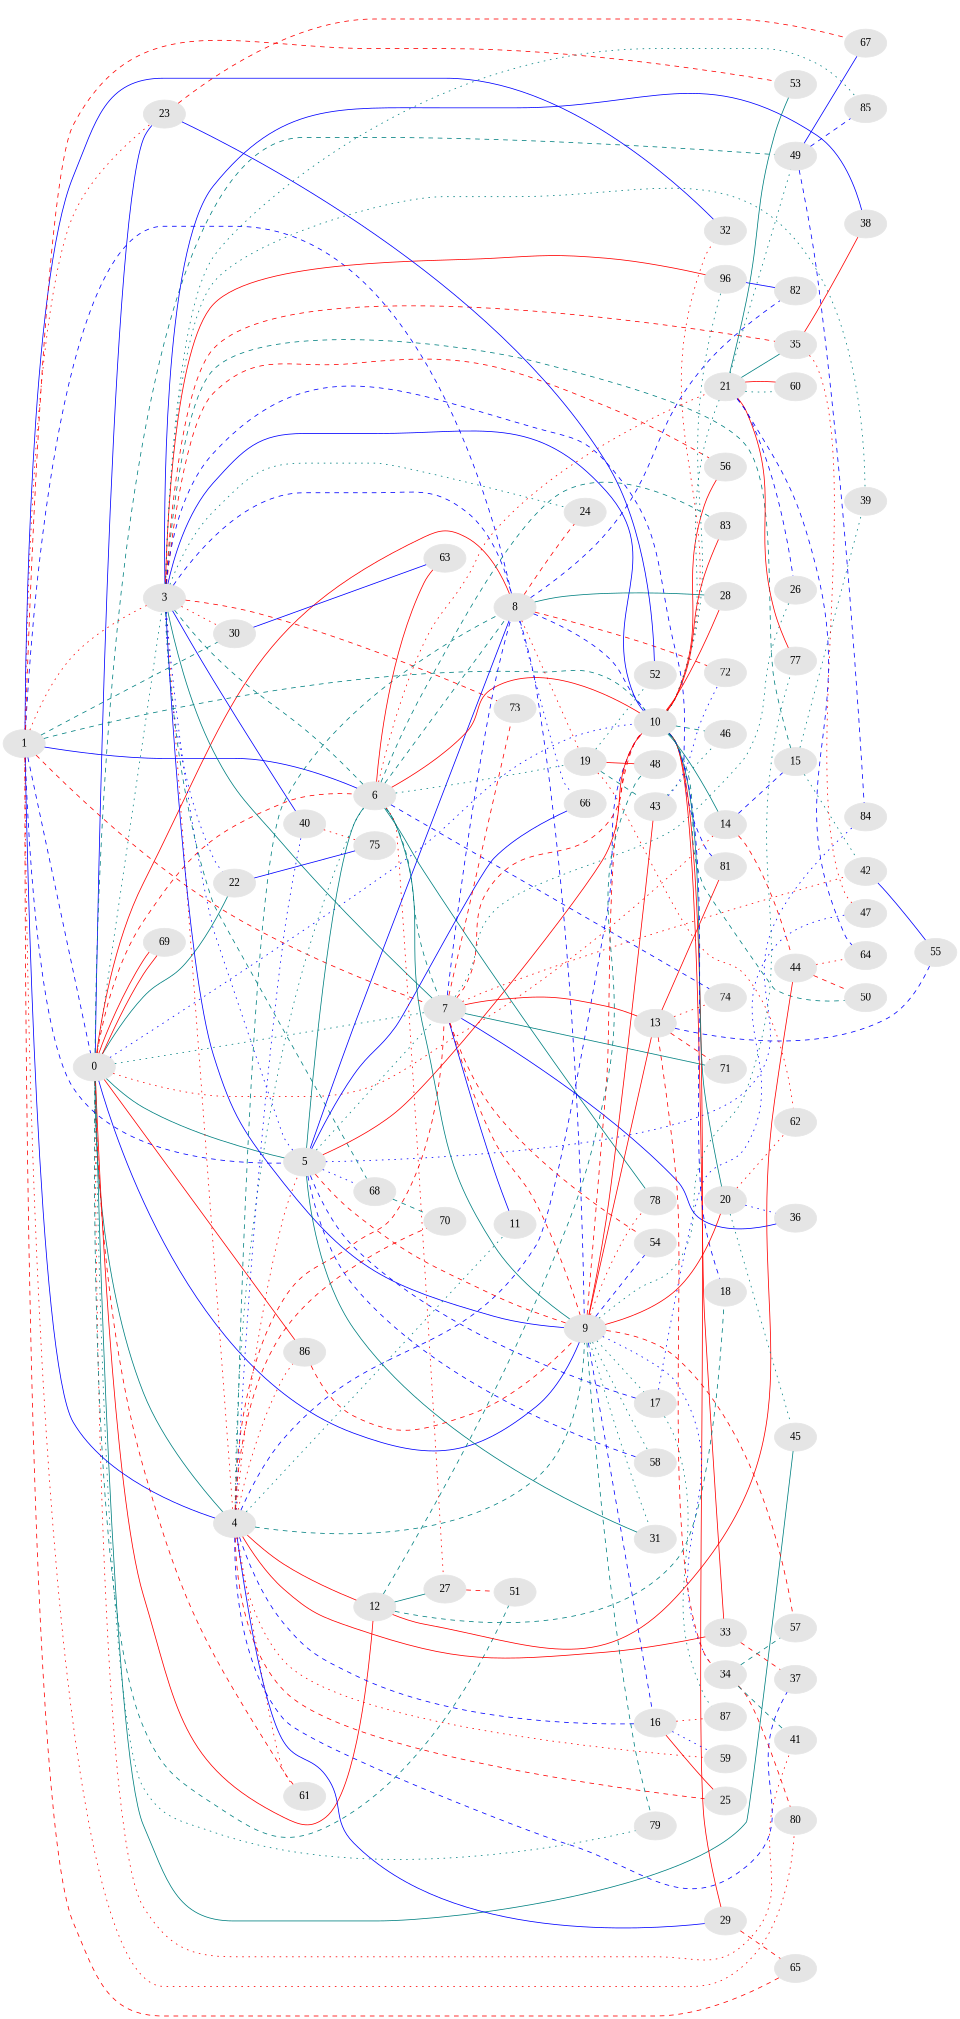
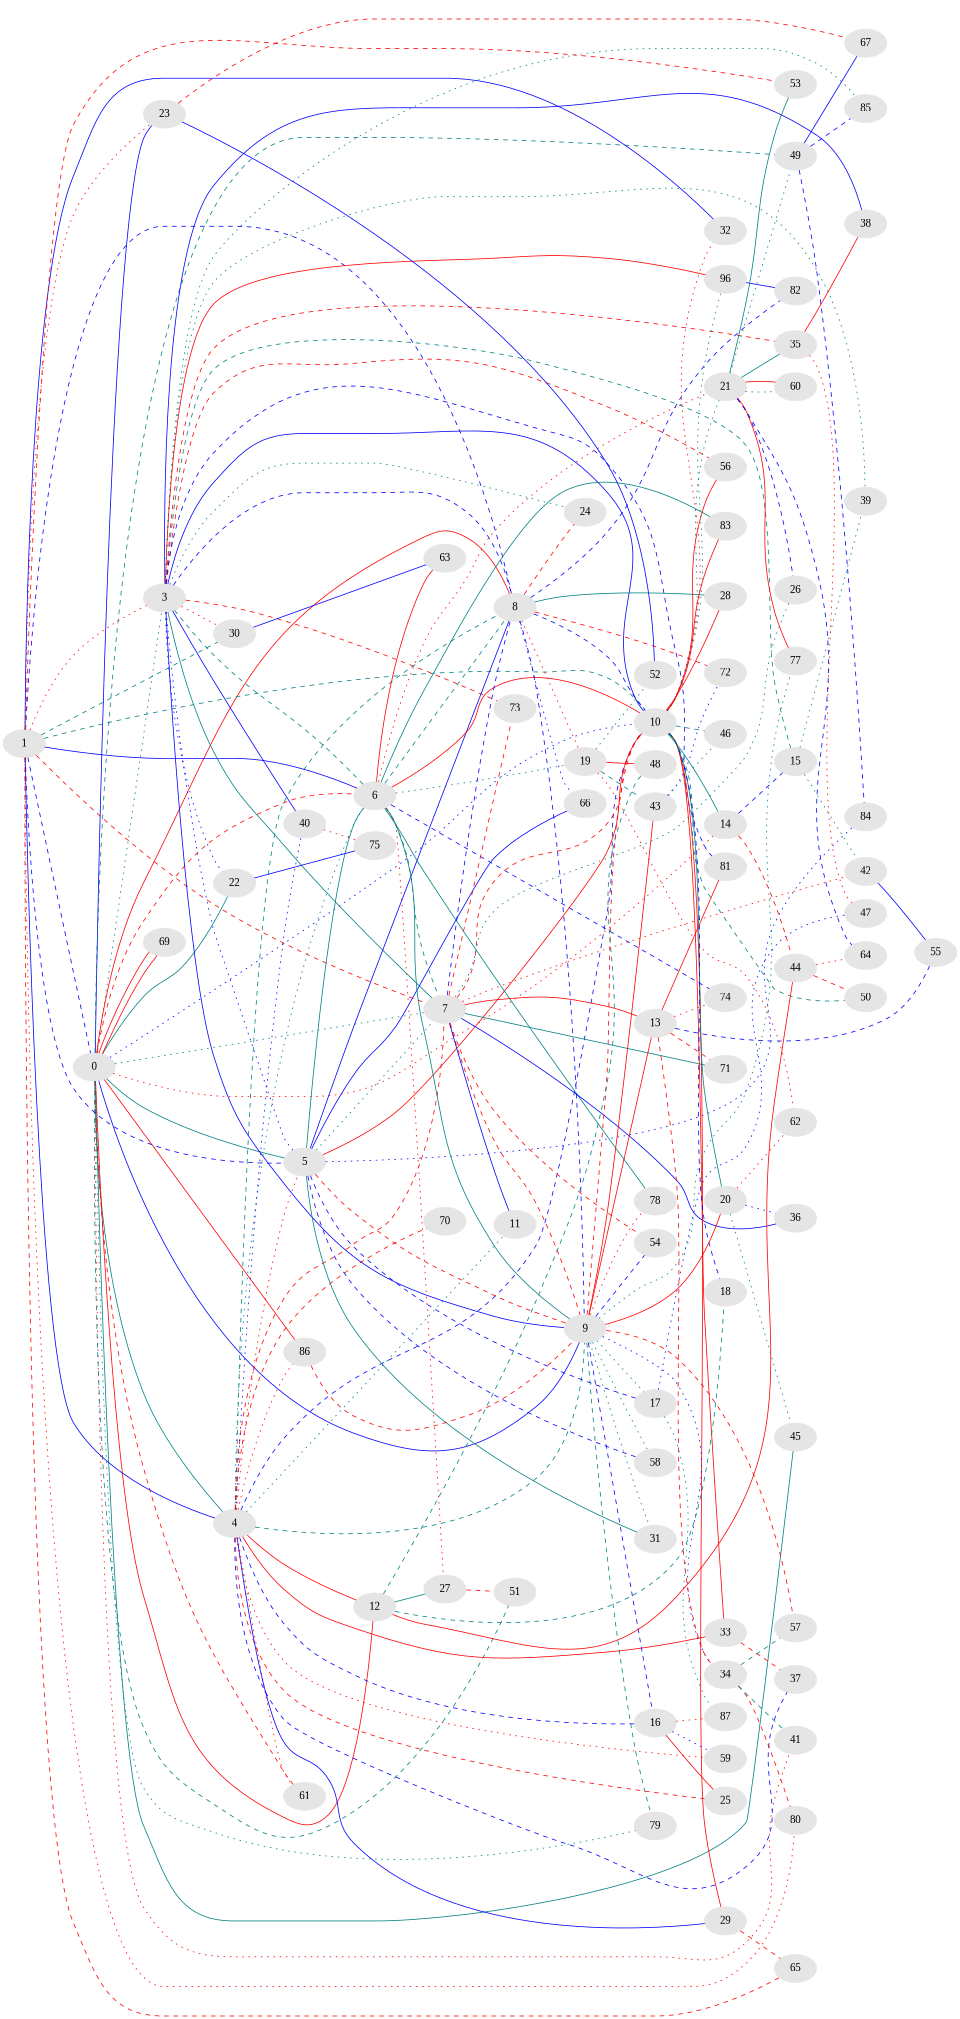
edge "83" -- "6": style dashed -> solid
edge "3" -- "4": removed
node "68": removed
